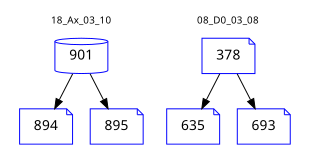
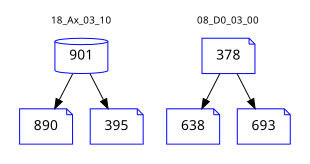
cluster "08_D0_03_08": label "08_D0_03_08" -> "08_D0_03_00"
node "894": label "894" -> "890"
node "895": label "895" -> "395"
node "635": label "635" -> "638"
